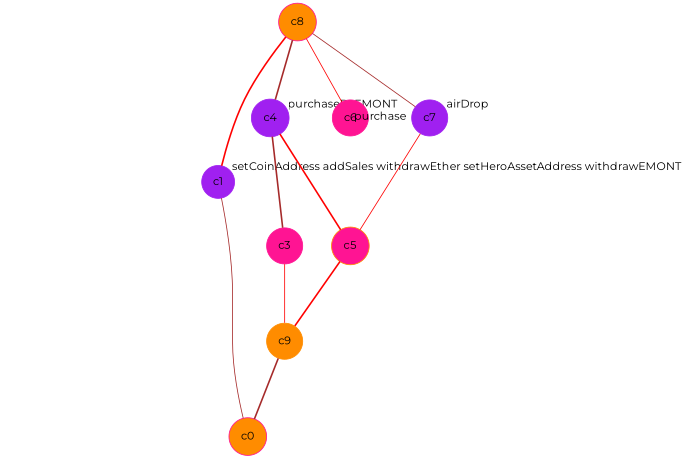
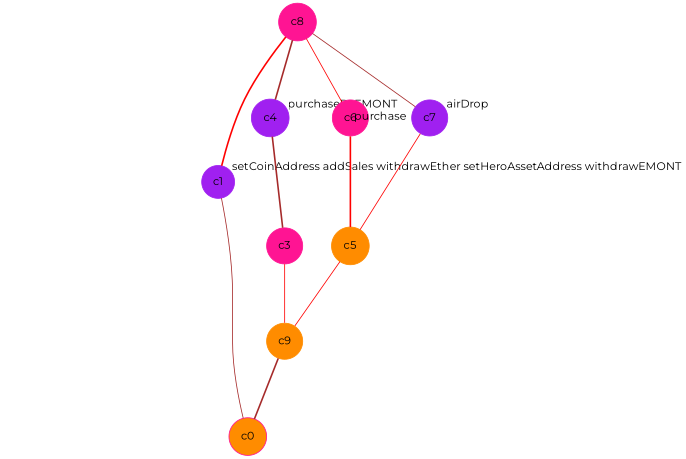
node "c8": fillcolor darkorange -> deeppink
edge "c4" -- "c5": now "c6" -- "c5"
node "c5": fillcolor deeppink -> darkorange
edge "c5" -- "c9": style bold -> solid
